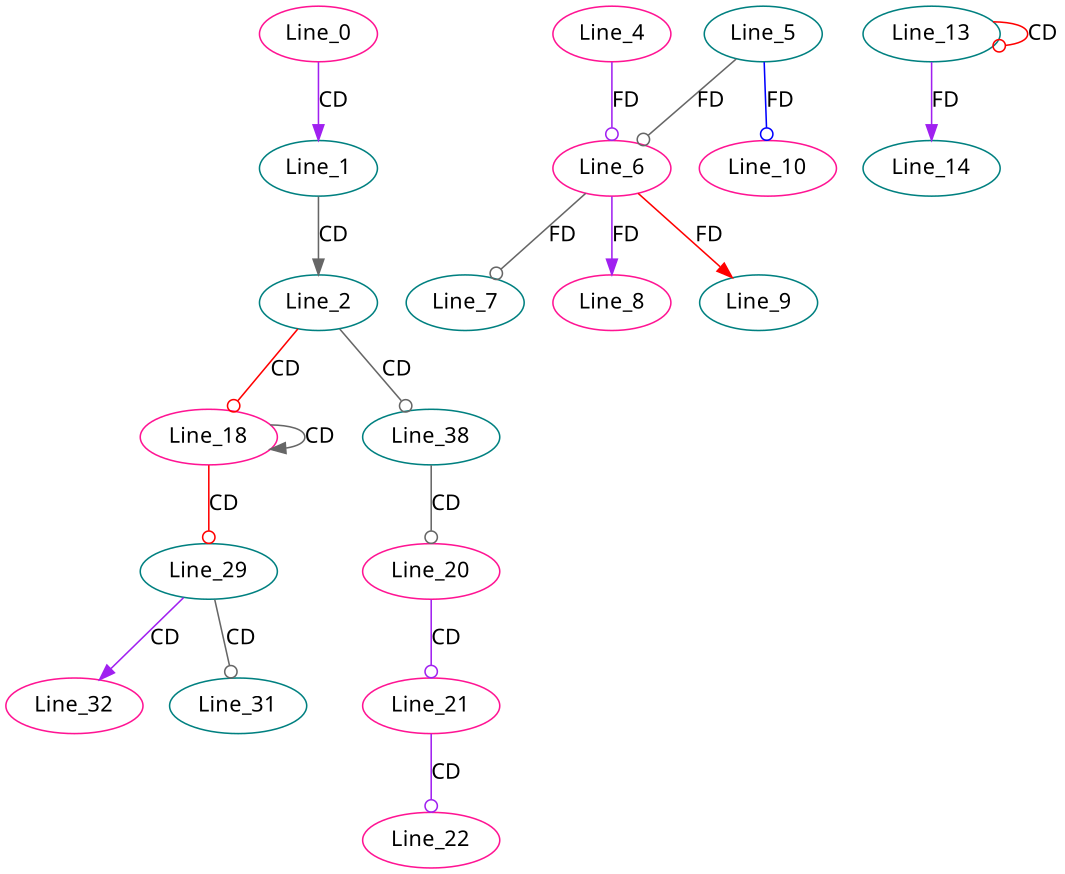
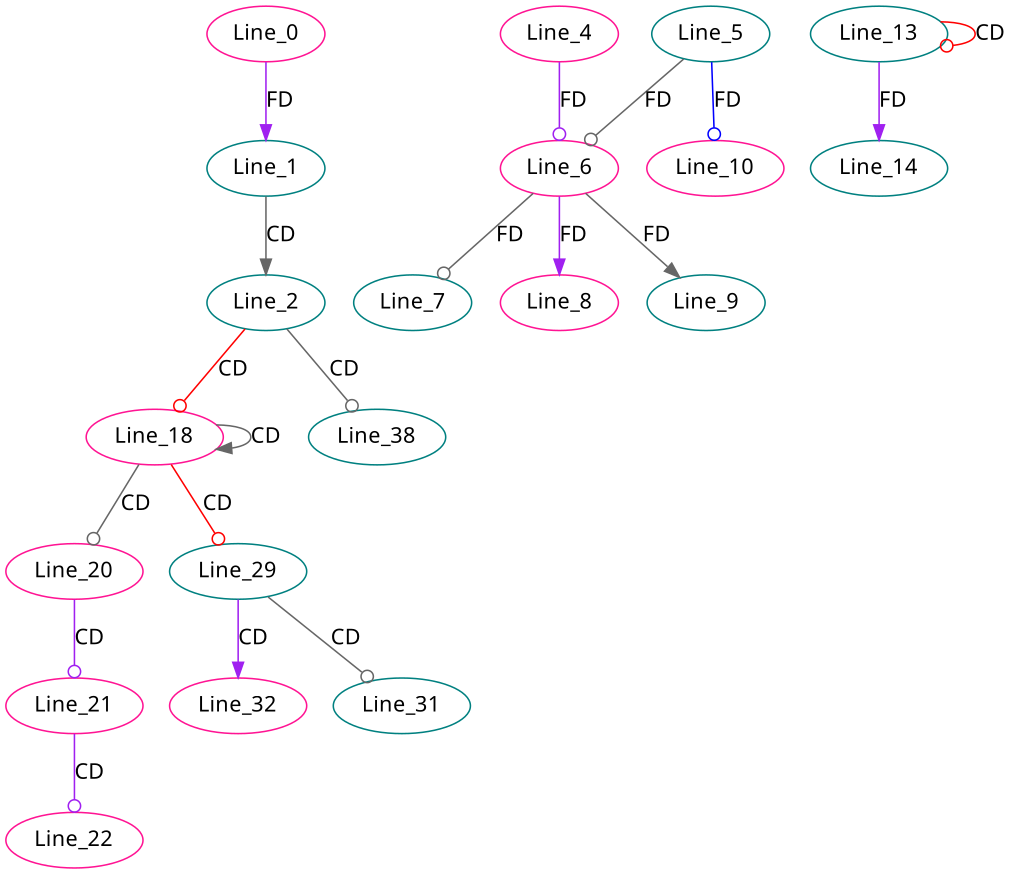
edge "Line_0" -> "Line_1": label "CD" -> "FD"
edge "Line_6" -> "Line_9": color red -> gray40
edge "Line_38" -> "Line_20": now "Line_18" -> "Line_20"
